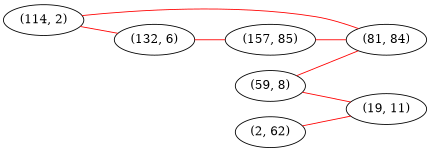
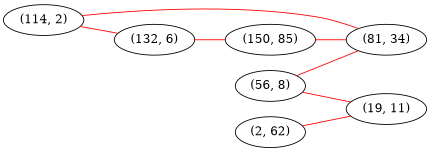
node "(157, 85)": label "(157, 85)" -> "(150, 85)"
node "(81, 84)": label "(81, 84)" -> "(81, 34)"
node "(59, 8)": label "(59, 8)" -> "(56, 8)"
